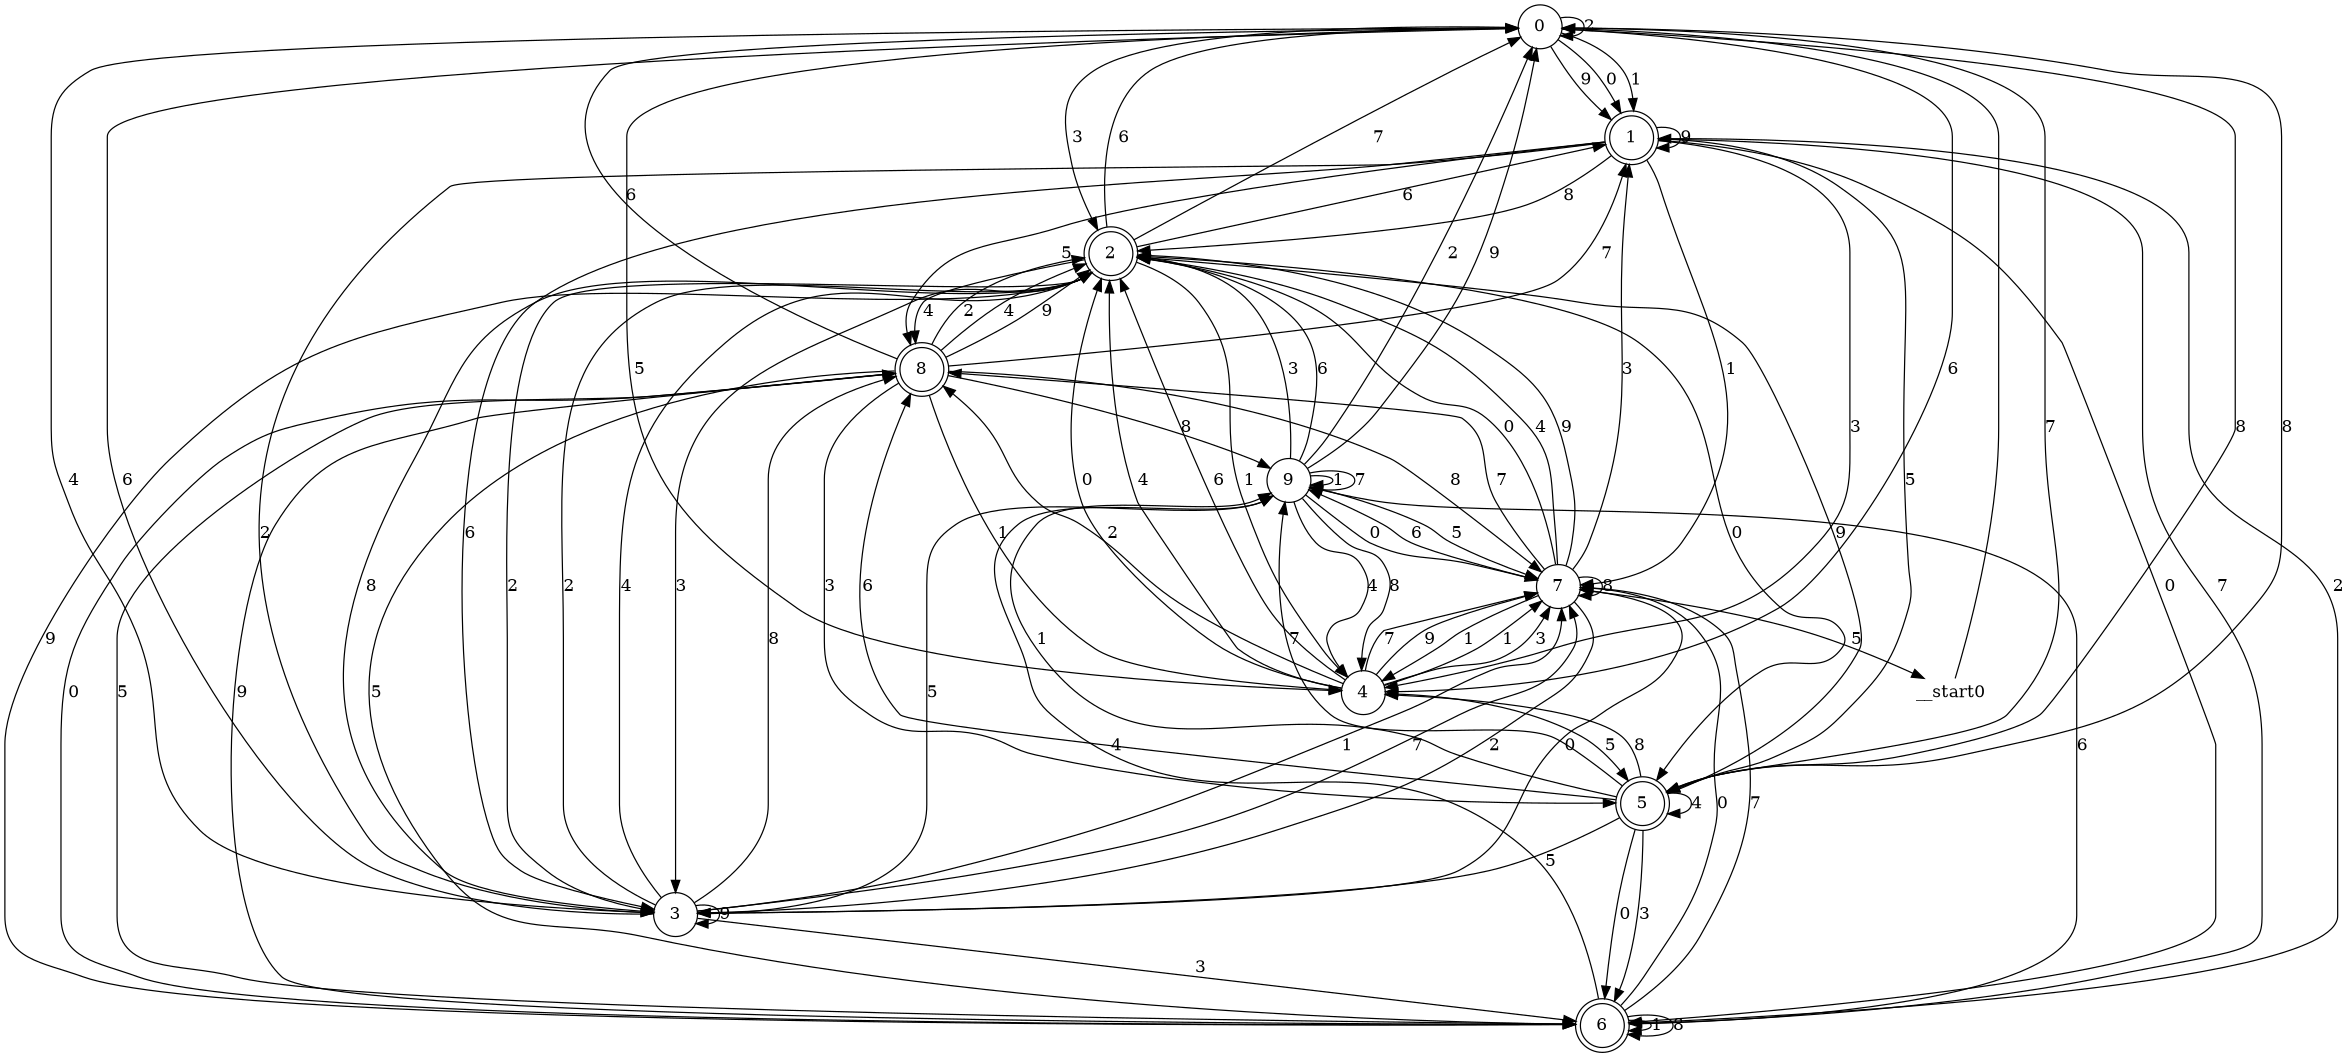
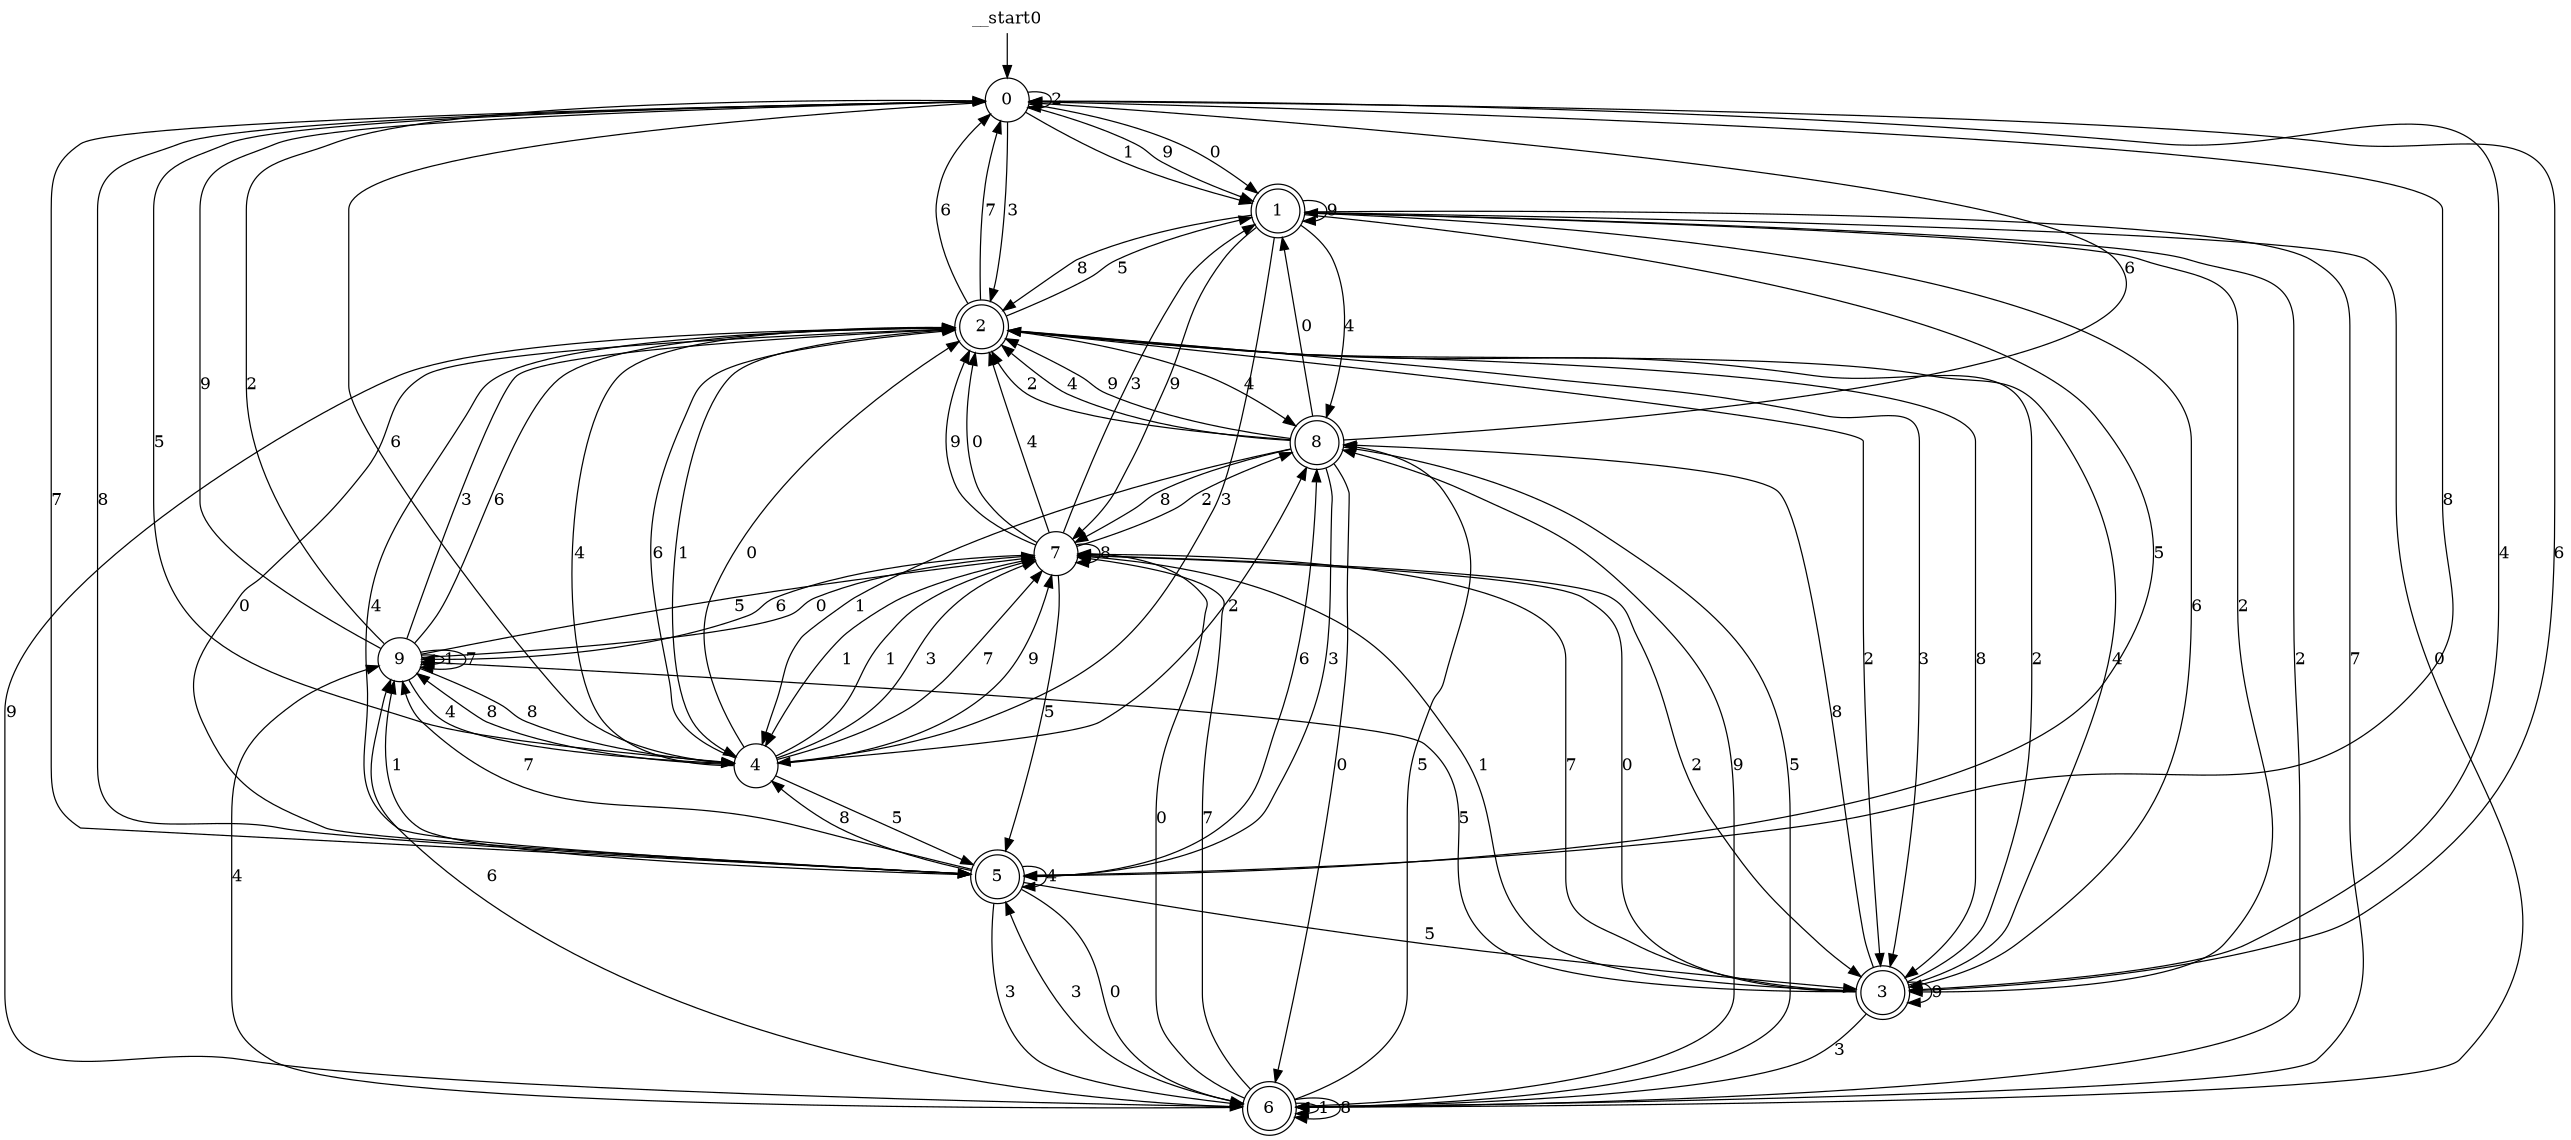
edge "2" -> "1": label "6" -> "5"
edge "1" -> "8": label "5" -> "4"
edge "8" -> "1": label "7" -> "0"
edge "1" -> "7": label "1" -> "9"
edge "8" -> "9": now "4" -> "9"
edge "7" -> "8": label "7" -> "2"
edge "5" -> "2": label "9" -> "4"
edge "7" -> "__start0": now "7" -> "5"
node "3": shape circle -> doublecircle
edge "6" -> "5": added, label "3"
